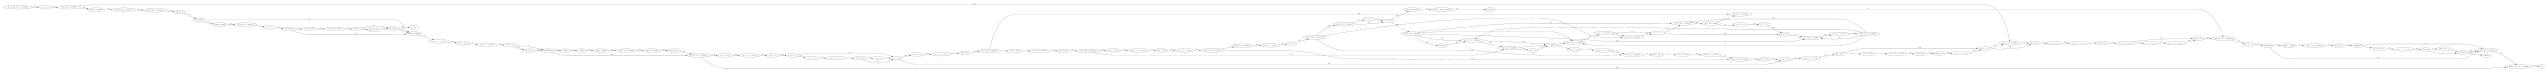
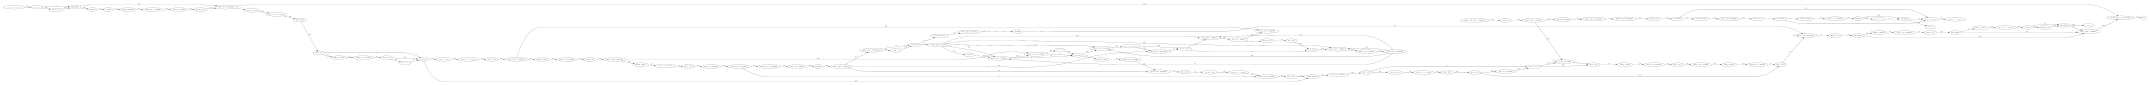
edge "add w1 , w2 , # address" -> "str w1 , [ x0 ]": now "sxtw x0 , w0" -> "str w1 , [ x0 ]"
node "ldrb w0 , [ x0 ]": removed
